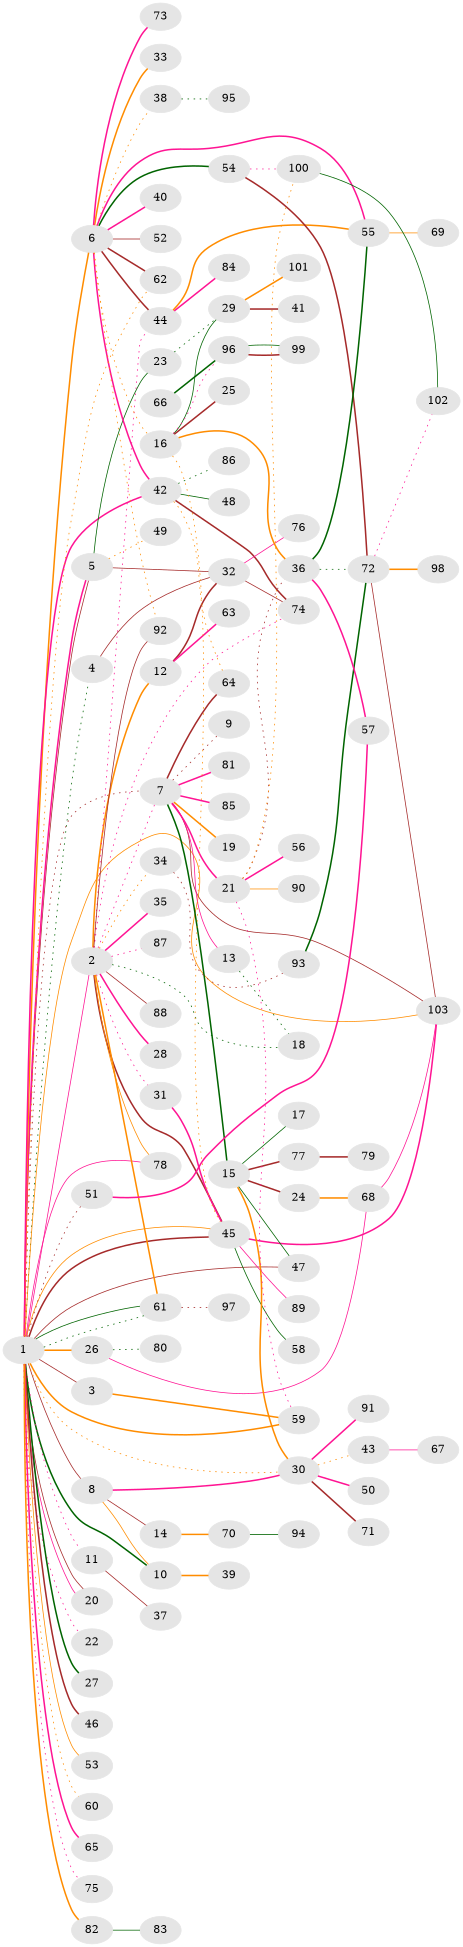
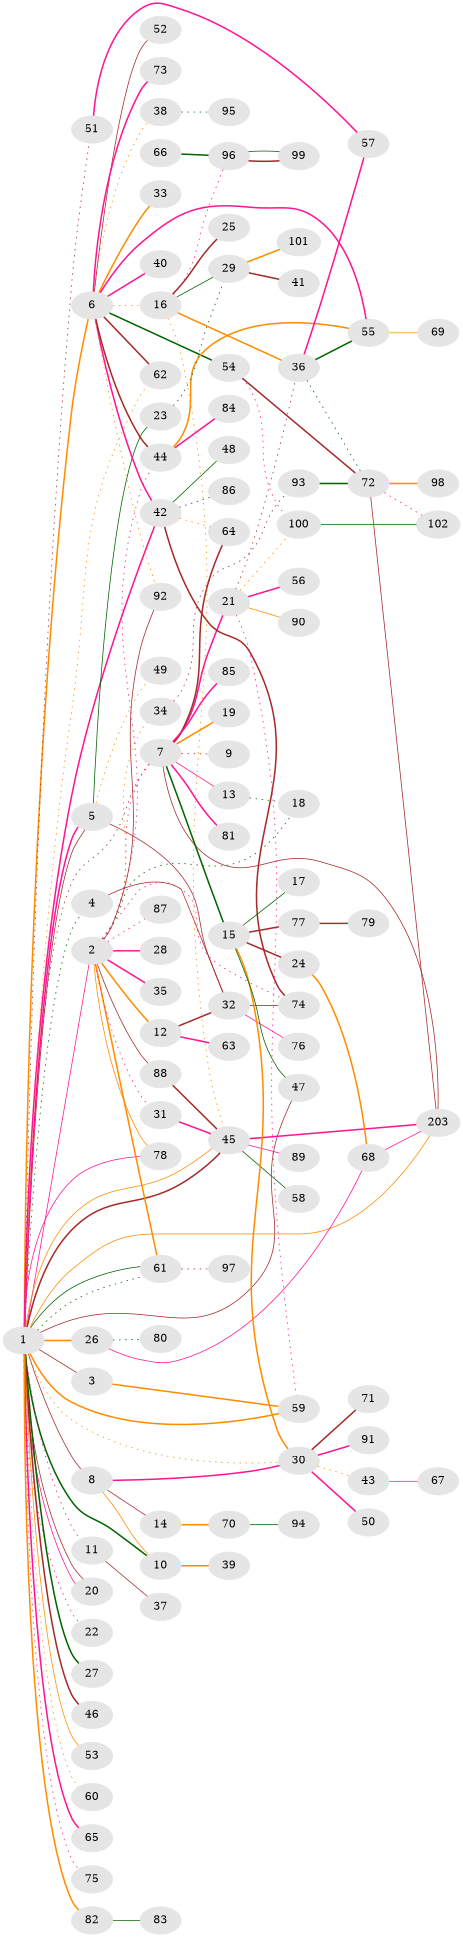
node "103": label "103" -> "203"
edge "2" -- "45": now "88" -- "45"
